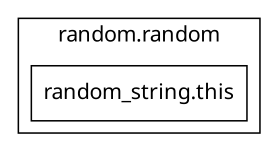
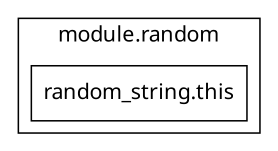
cluster "random.random": label "random.random" -> "module.random"
